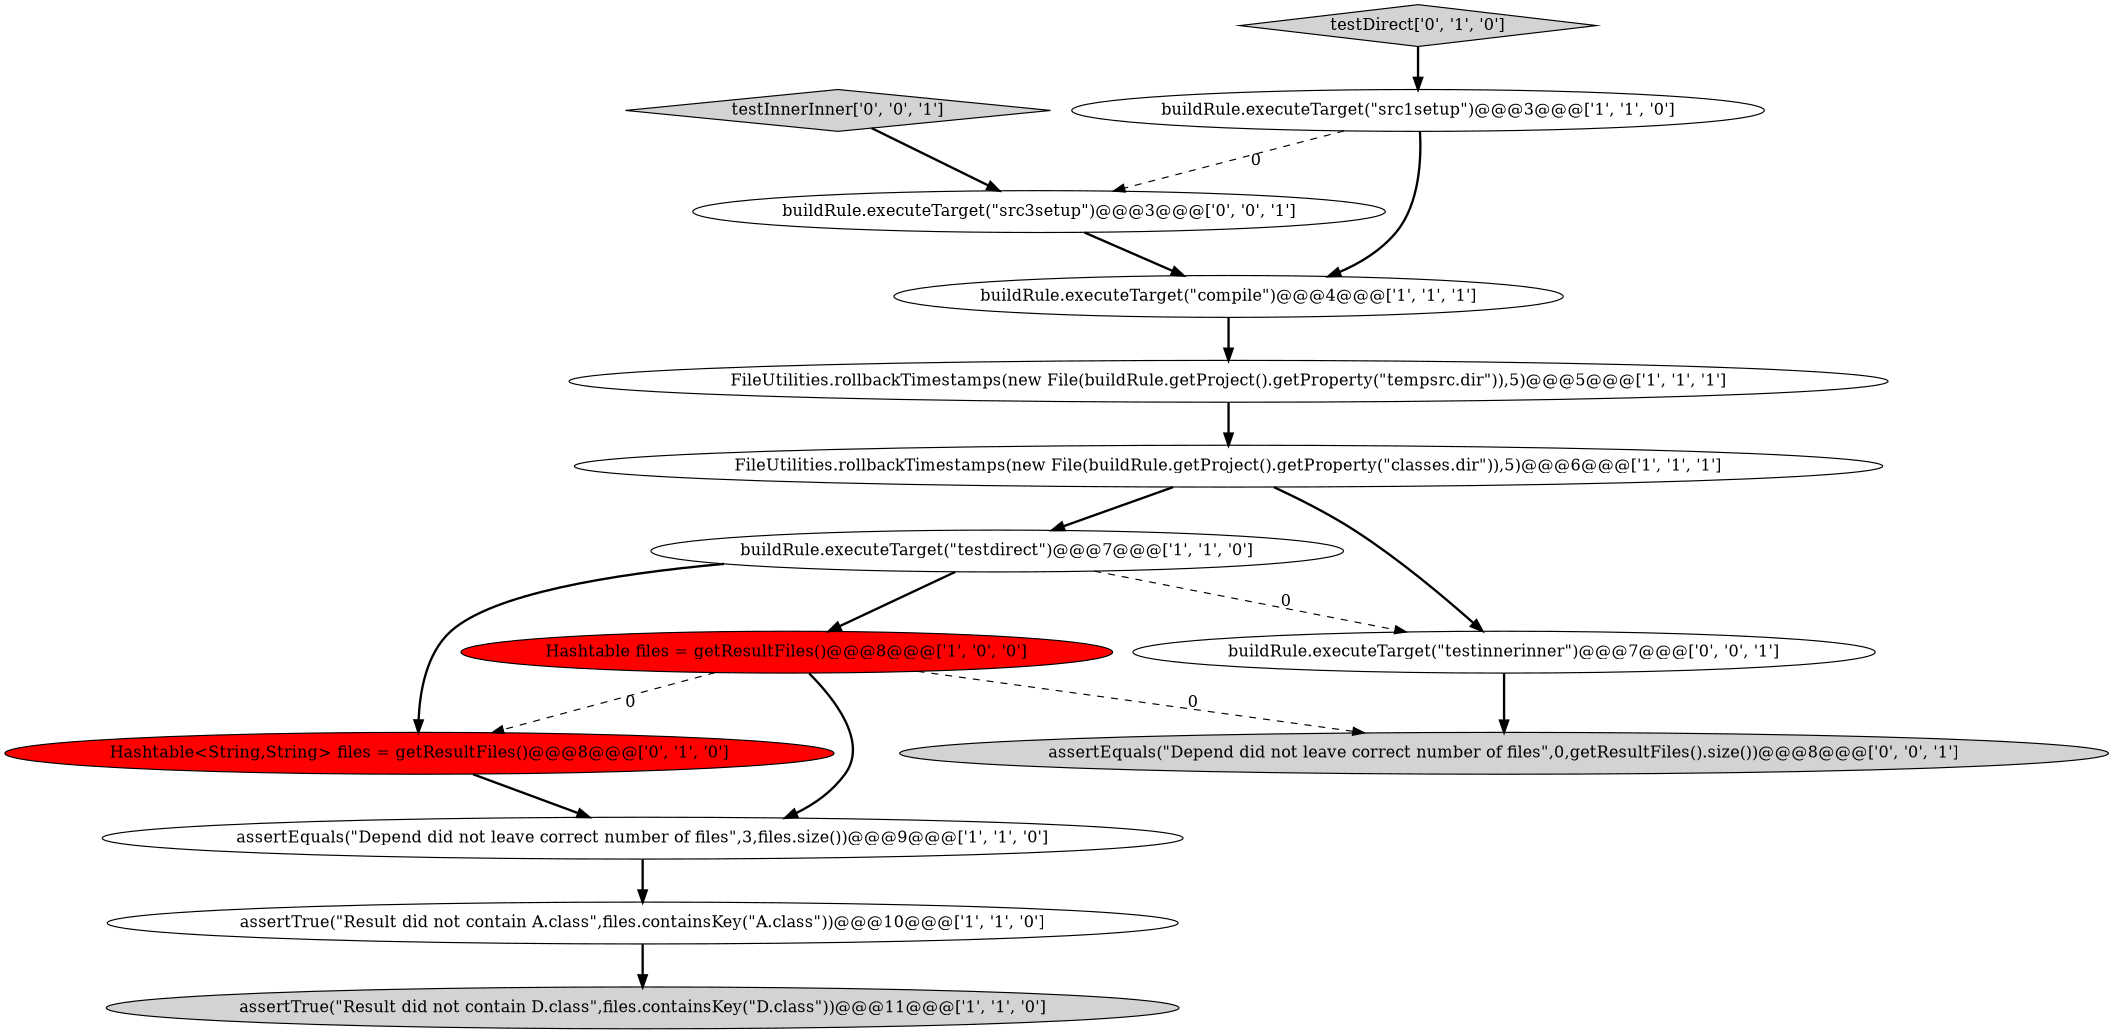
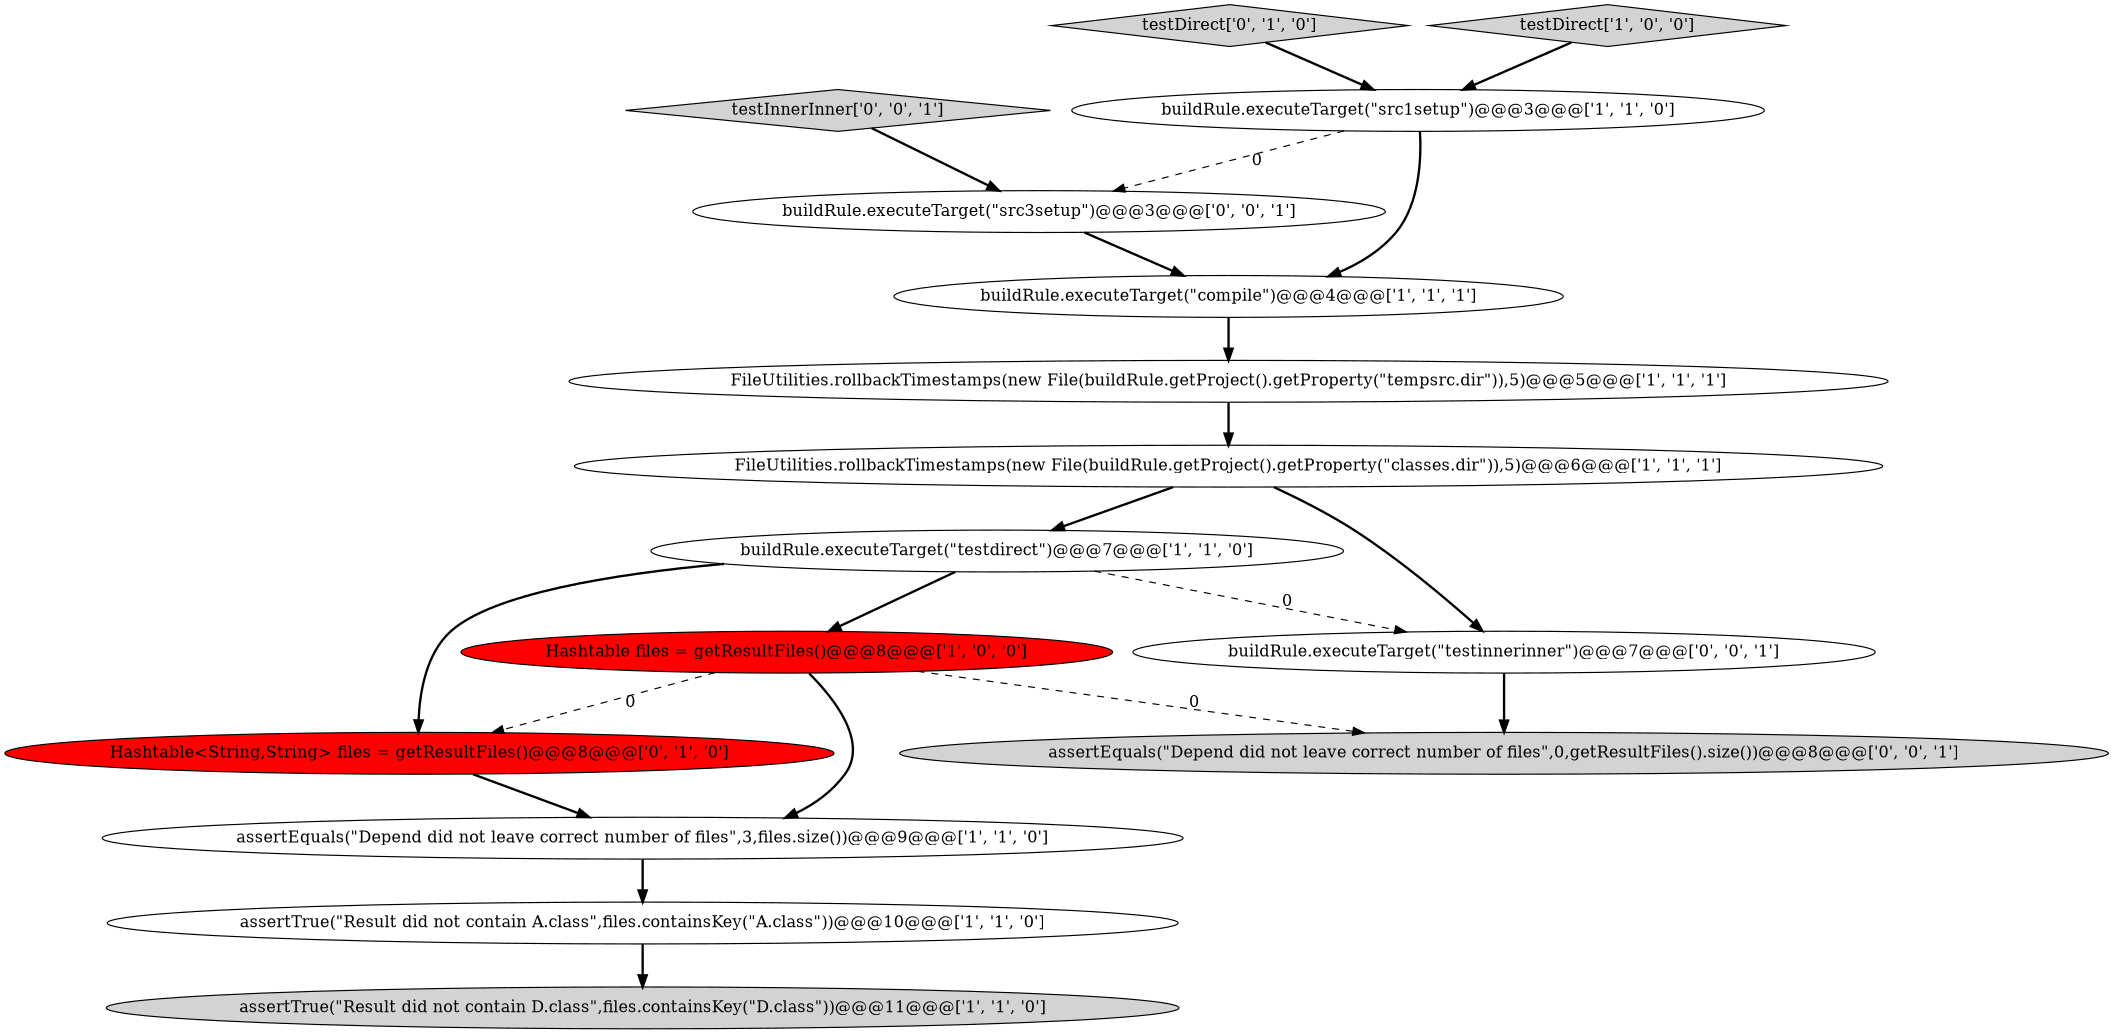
node "testDirect['1', '0', '0']": added
